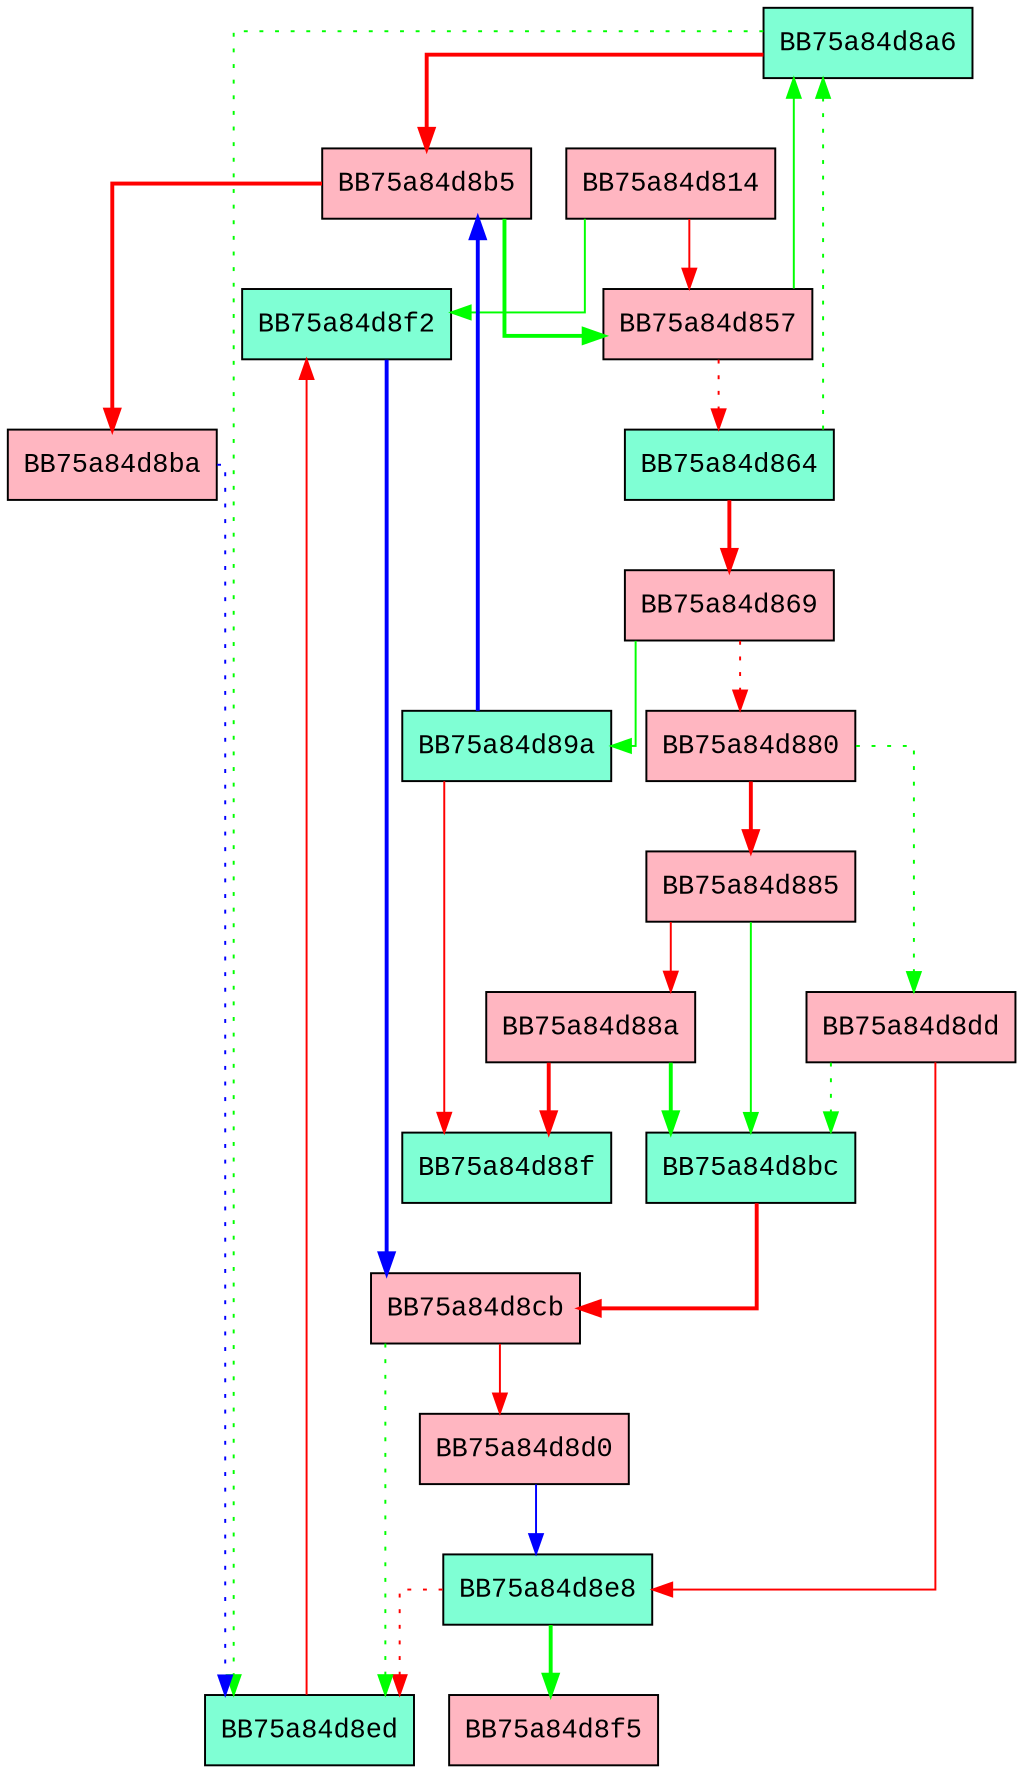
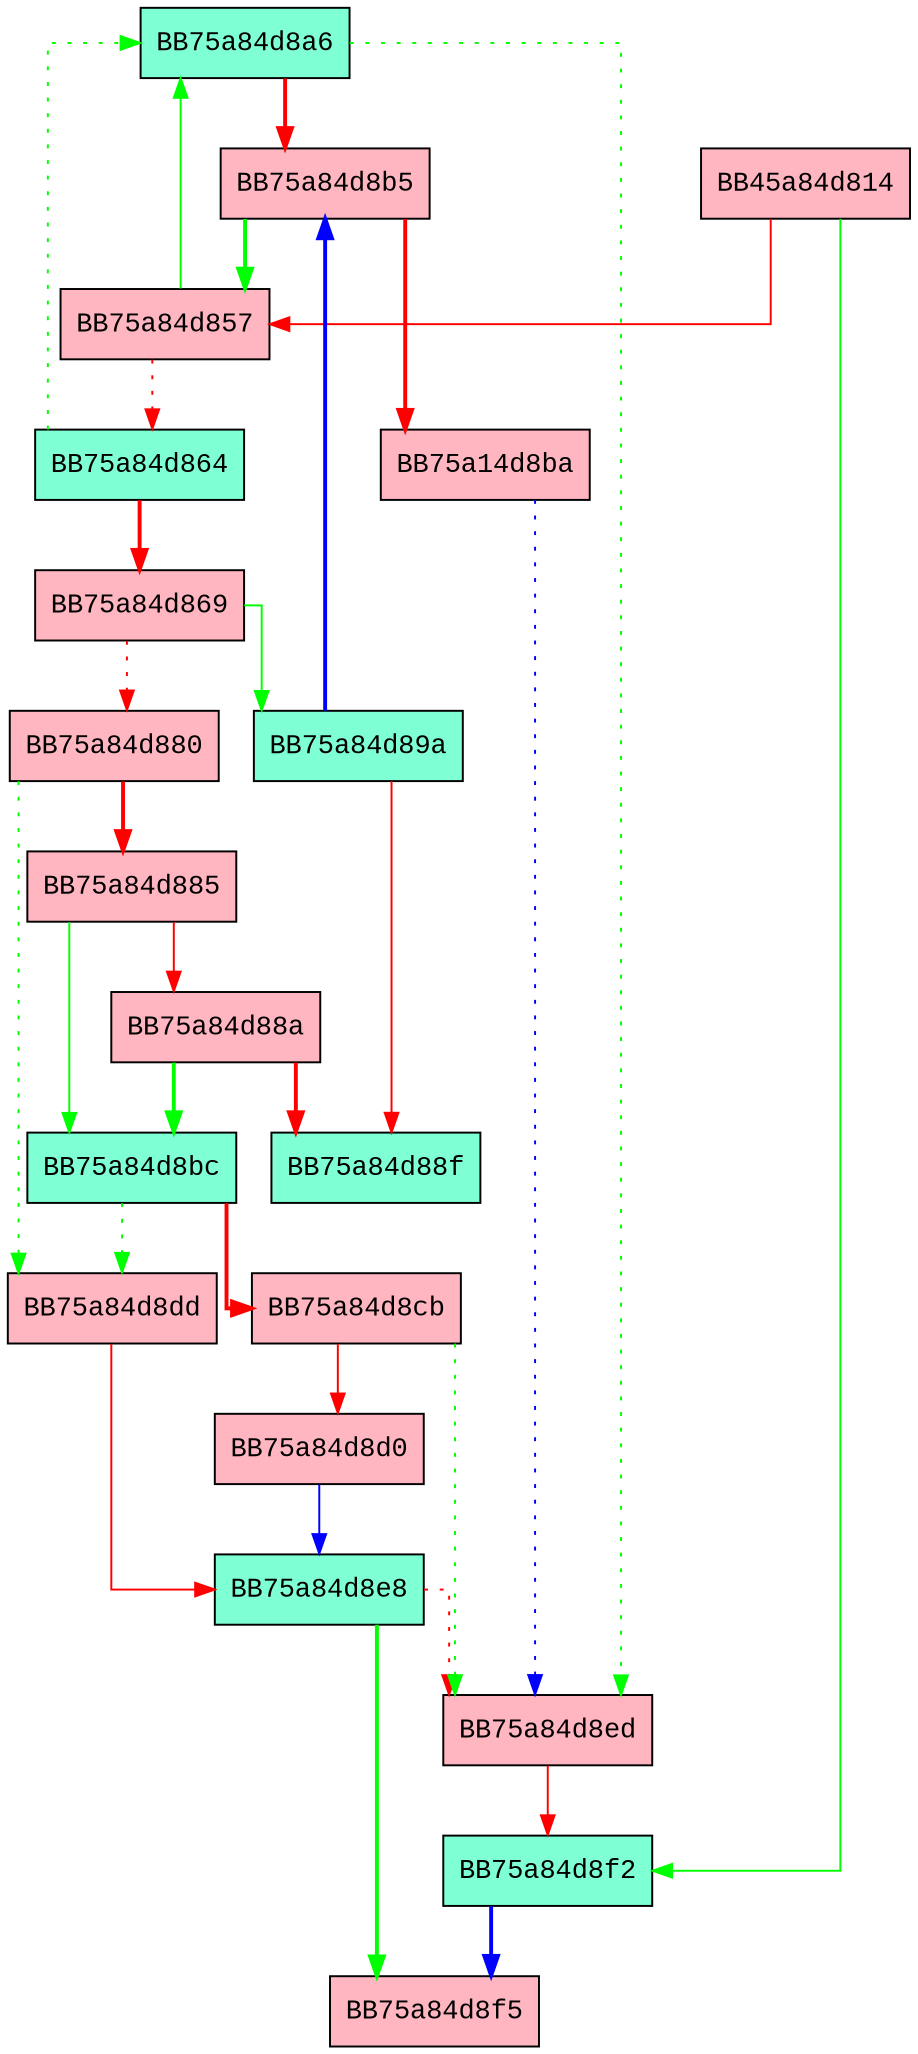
node "BB75a84d814": label "BB75a84d814" -> "BB45a84d814"
node "BB75a84d8ba": label "BB75a84d8ba" -> "BB75a14d8ba"
edge "BB75a84d8f2" -> "BB75a84d8cb": now "BB75a84d8f2" -> "BB75a84d8f5"
edge "BB75a84d8dd" -> "BB75a84d8bc": reversed
node "BB75a84d8ed": fillcolor aquamarine -> lightpink
